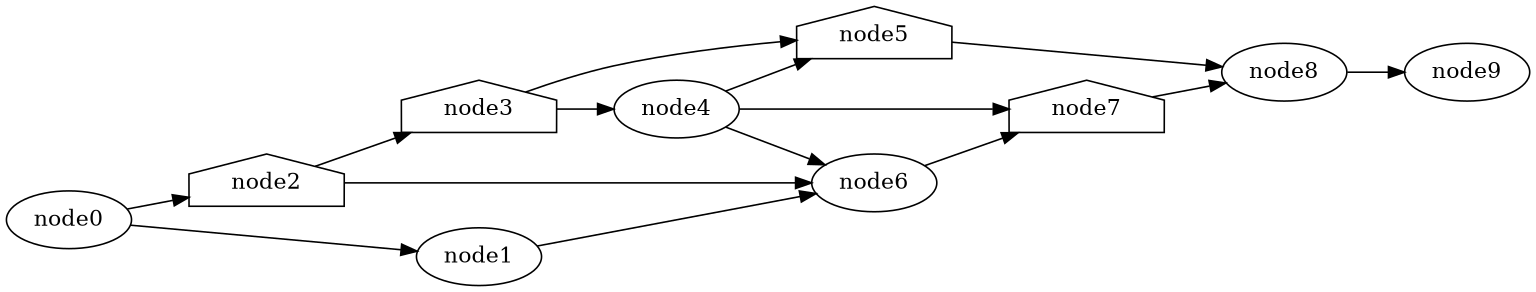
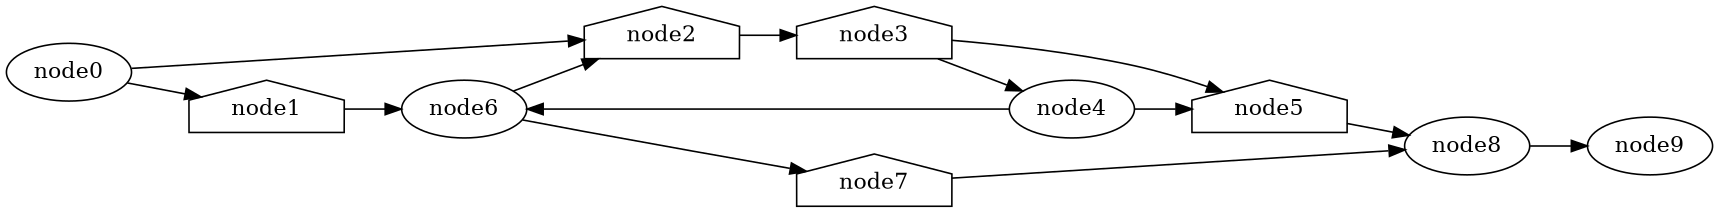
edge "node4" -> "node7": removed
edge "node2" -> "node6": reversed
node "node1": shape ellipse -> house
